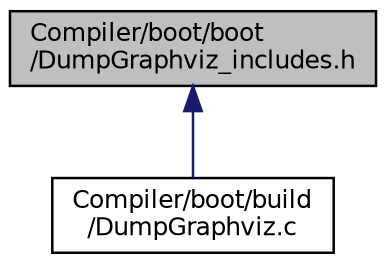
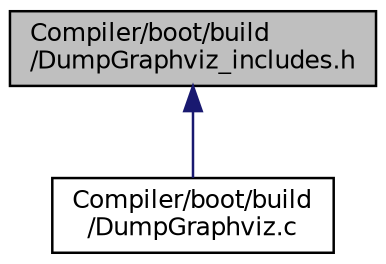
node "Compiler/boot/boot /DumpGraphviz_includes.h": label "Compiler/boot/boot /DumpGraphviz_includes.h" -> "Compiler/boot/build /DumpGraphviz_includes.h"
